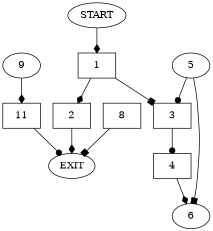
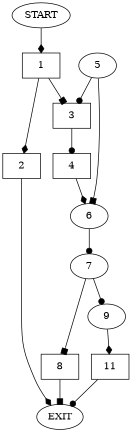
node "7": added
